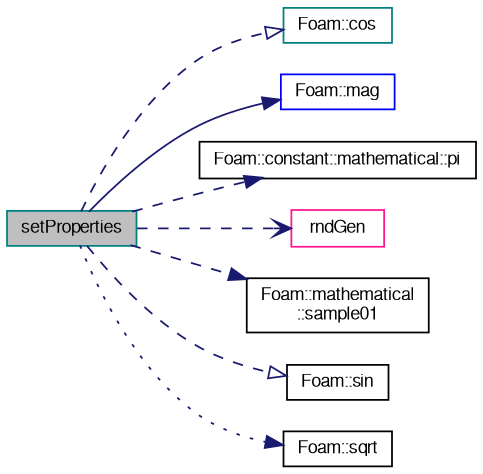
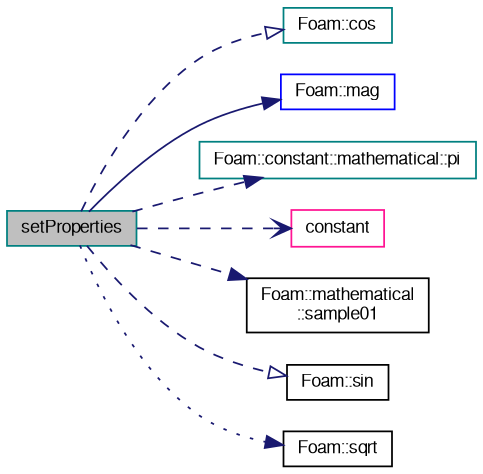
node "Foam::constant::mathematical::pi": color black -> teal
node "rndGen": label "rndGen" -> "constant"
